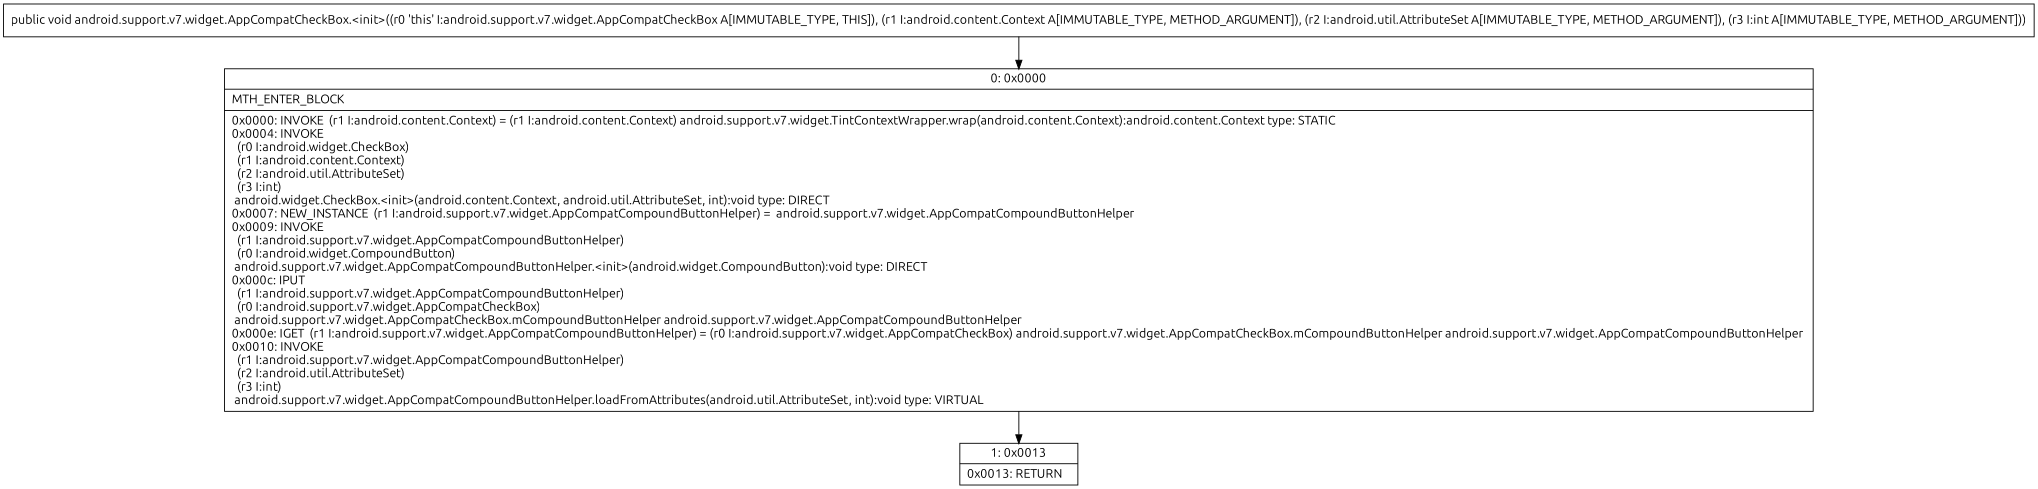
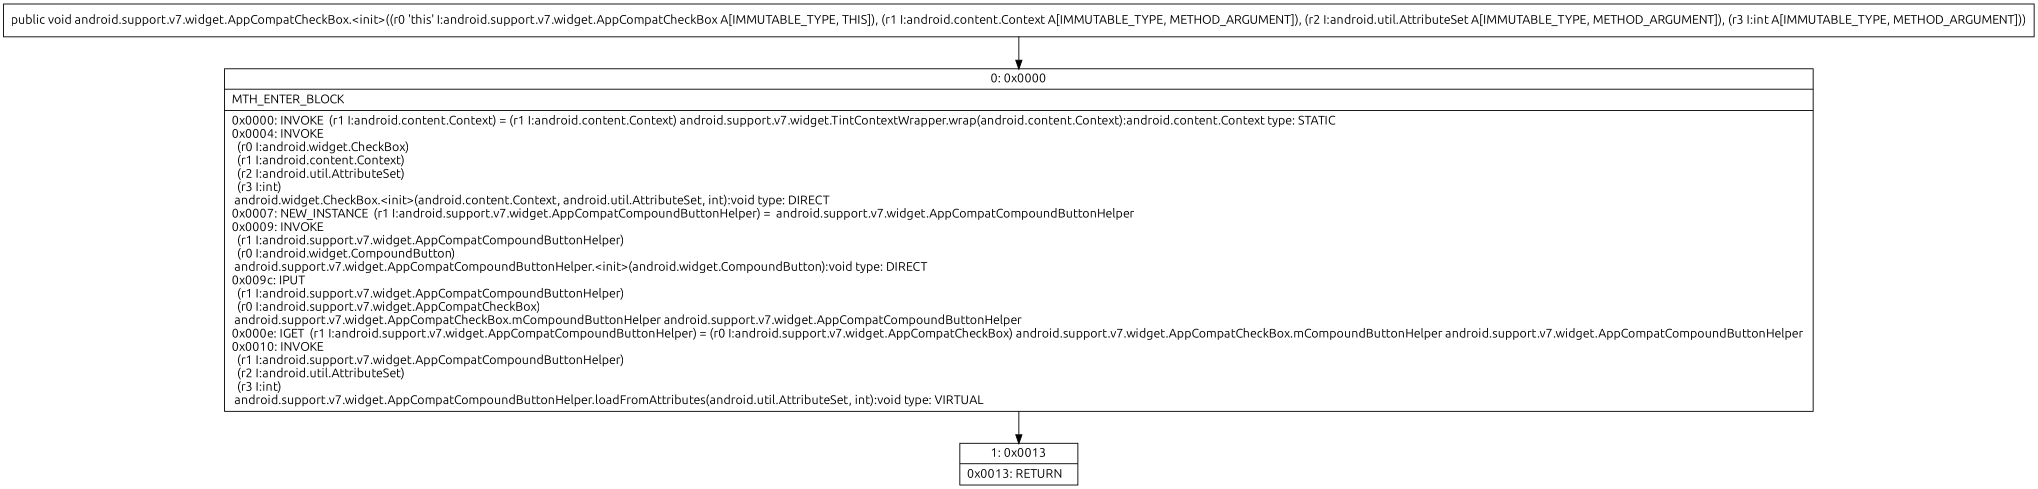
node "0: 0x0000": text "0x000c: IPUT" -> "0x009c: IPUT"
